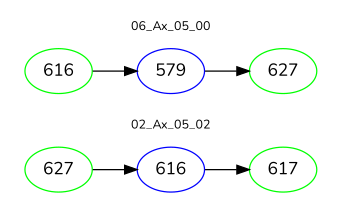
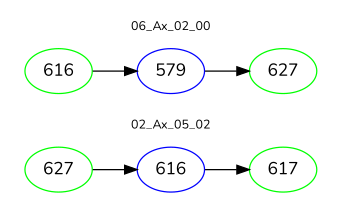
cluster "06_Ax_05_00": label "06_Ax_05_00" -> "06_Ax_02_00"
